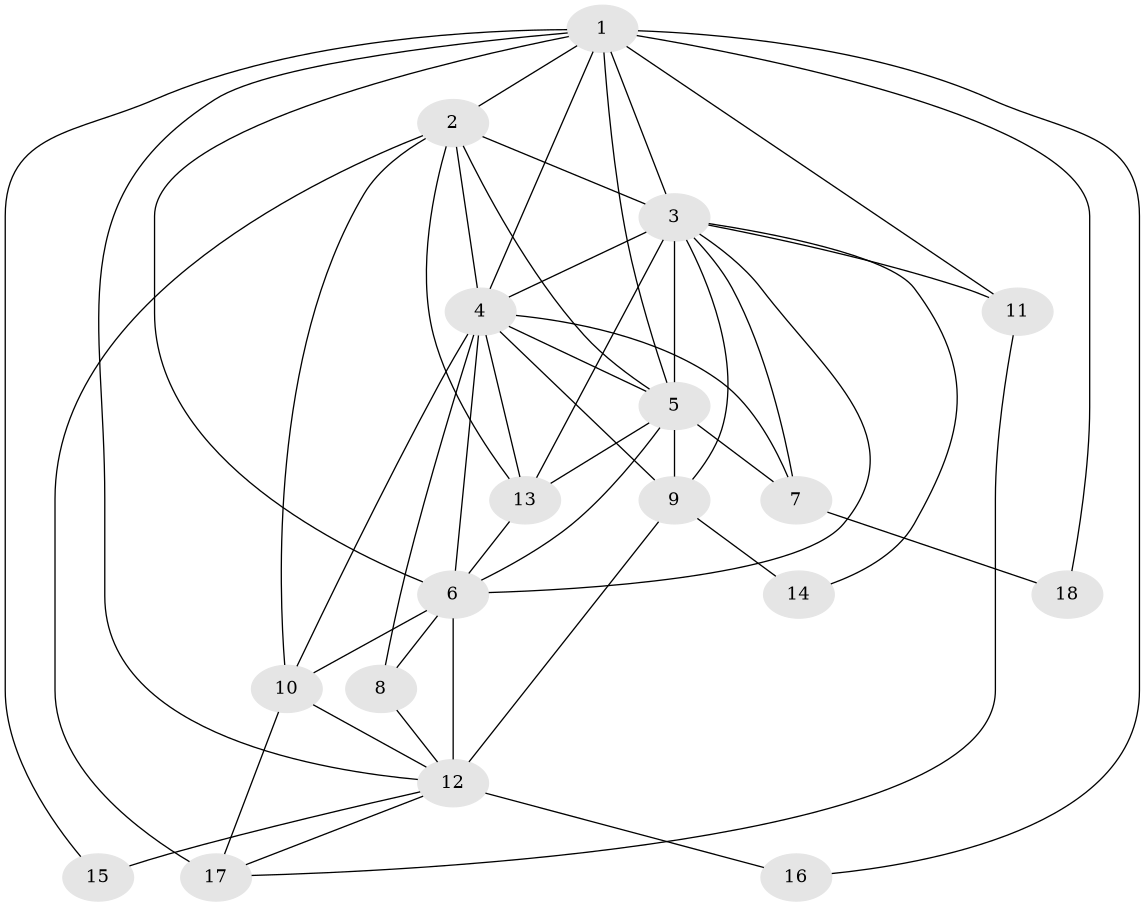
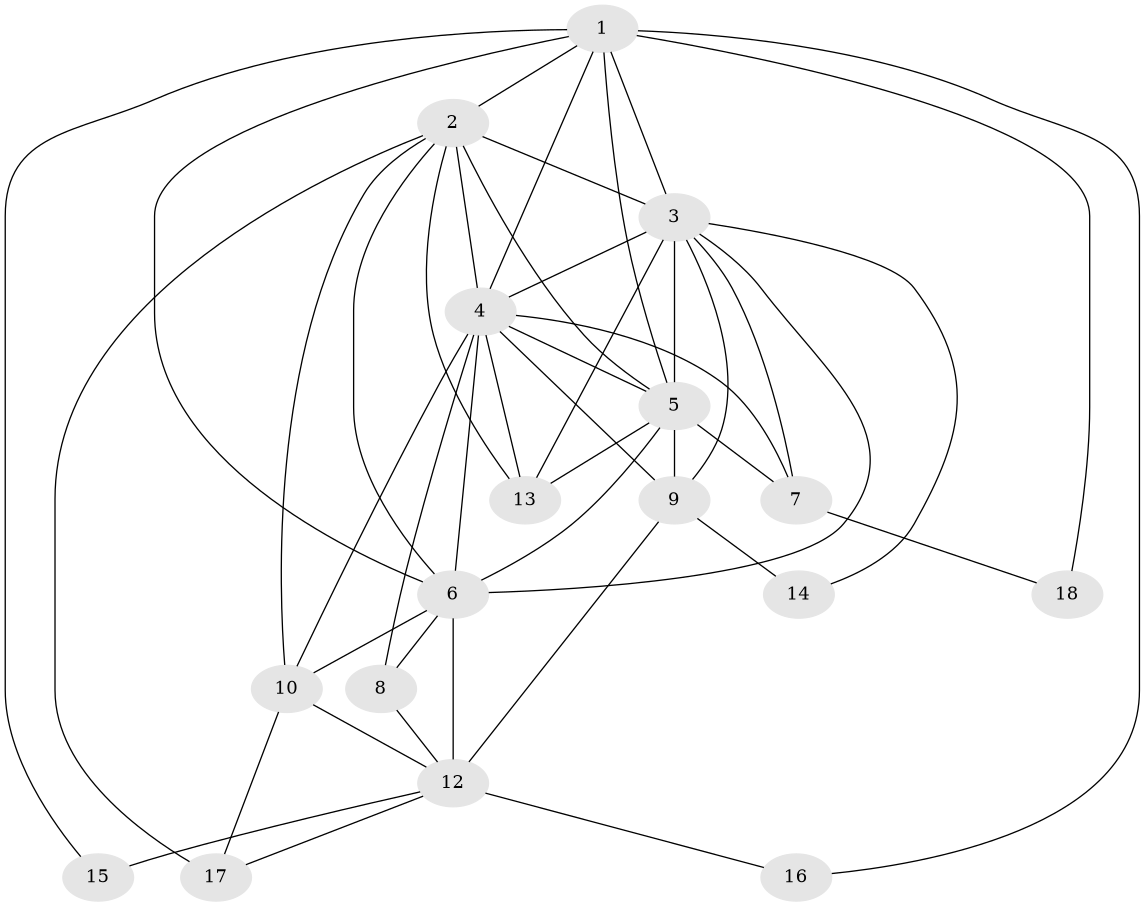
node "11": removed
edge "1" -- "12": removed
edge "13" -- "6": now "2" -- "6"
